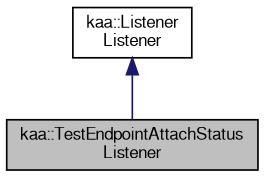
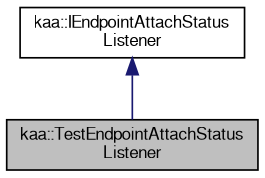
node "kaa::Listener Listener": label "kaa::Listener Listener" -> "kaa::IEndpointAttachStatus Listener"
